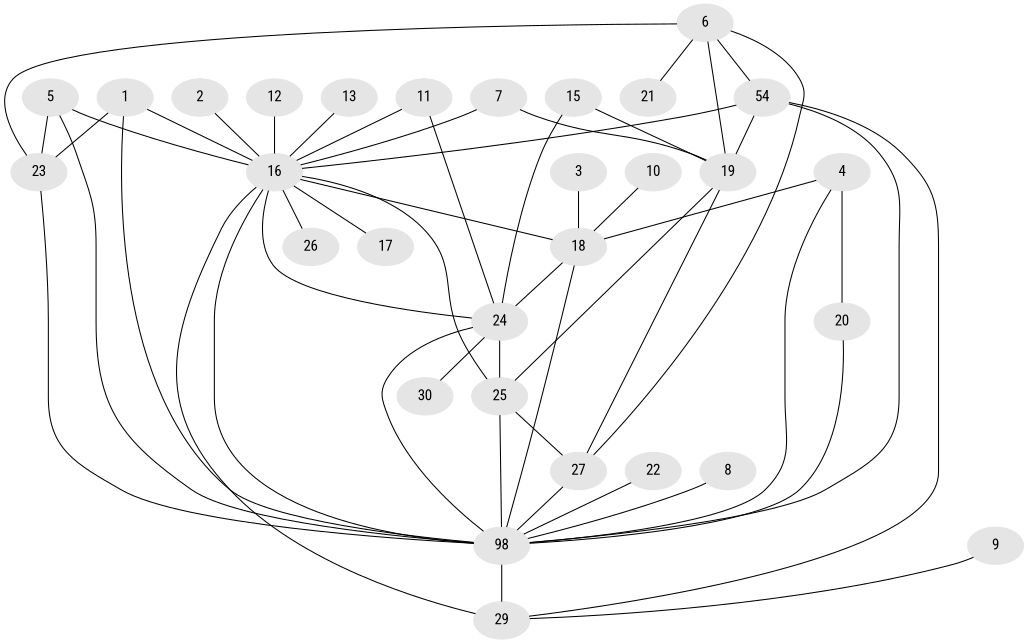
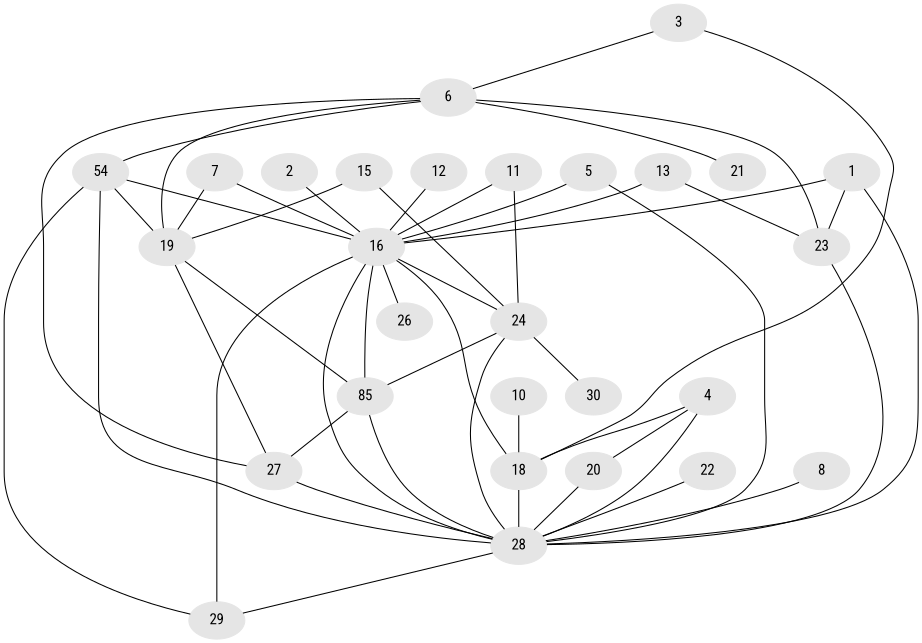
edge "3" -- "6": added
edge "5" -- "23": now "13" -- "23"
node "17": removed
edge "18" -- "24": removed
node "25": label "25" -> "85"
node "98": label "98" -> "28"
node "9": removed
